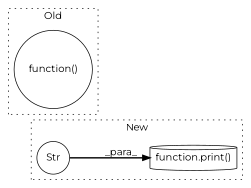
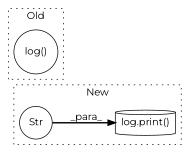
node "function()": label "function()" -> "log()"
node "function.print()": label "function.print()" -> "log.print()"
